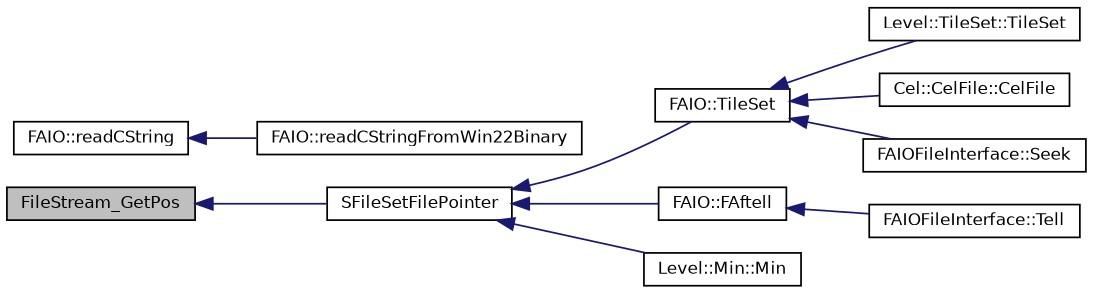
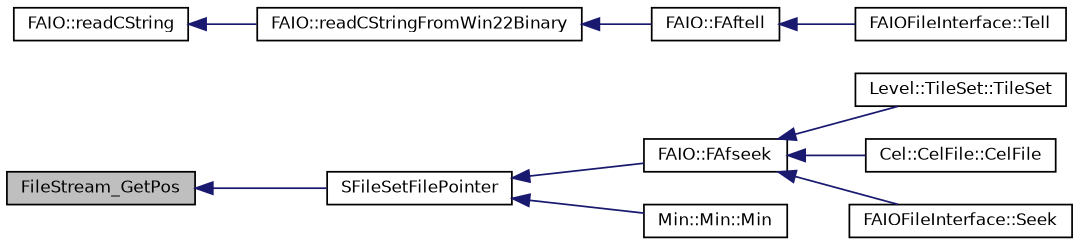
node "FAIO::TileSet": label "FAIO::TileSet" -> "FAIO::FAfseek"
edge "FAIO::FAftell" -> "SFileSetFilePointer": now "FAIO::FAftell" -> "FAIO::readCStringFromWin22Binary"
node "Level::Min::Min": label "Level::Min::Min" -> "Min::Min::Min"
